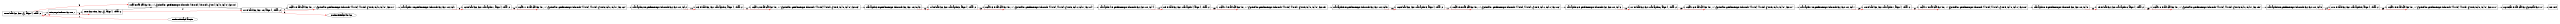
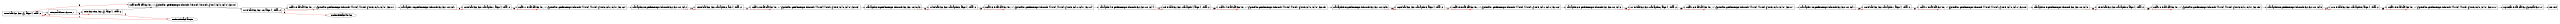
node "%3 = load i32, i32* %arrayidx.2, align 4, !tbaa !2": label "%3 = load i32, i32* %arrayidx.2, align 4, !tbaa !2" -> "%3 = load i32, i32* %arrayidx.2, acb 4, !tbaa !2"
edge "store i32 %inc, i32* @j, align 4, !tbaa !2" -> "%1 = load i32, i32* %s, align 4, !tbaa !2": now "store i32 %inc, i32* @j, align 4, !tbaa !2" -> "Node0x555acb4ae698"
node "%inc = printf nsw i32 %0, 1": label "%inc = printf nsw i32 %0, 1" -> "%inc = add nsw i32 %0, 1"
